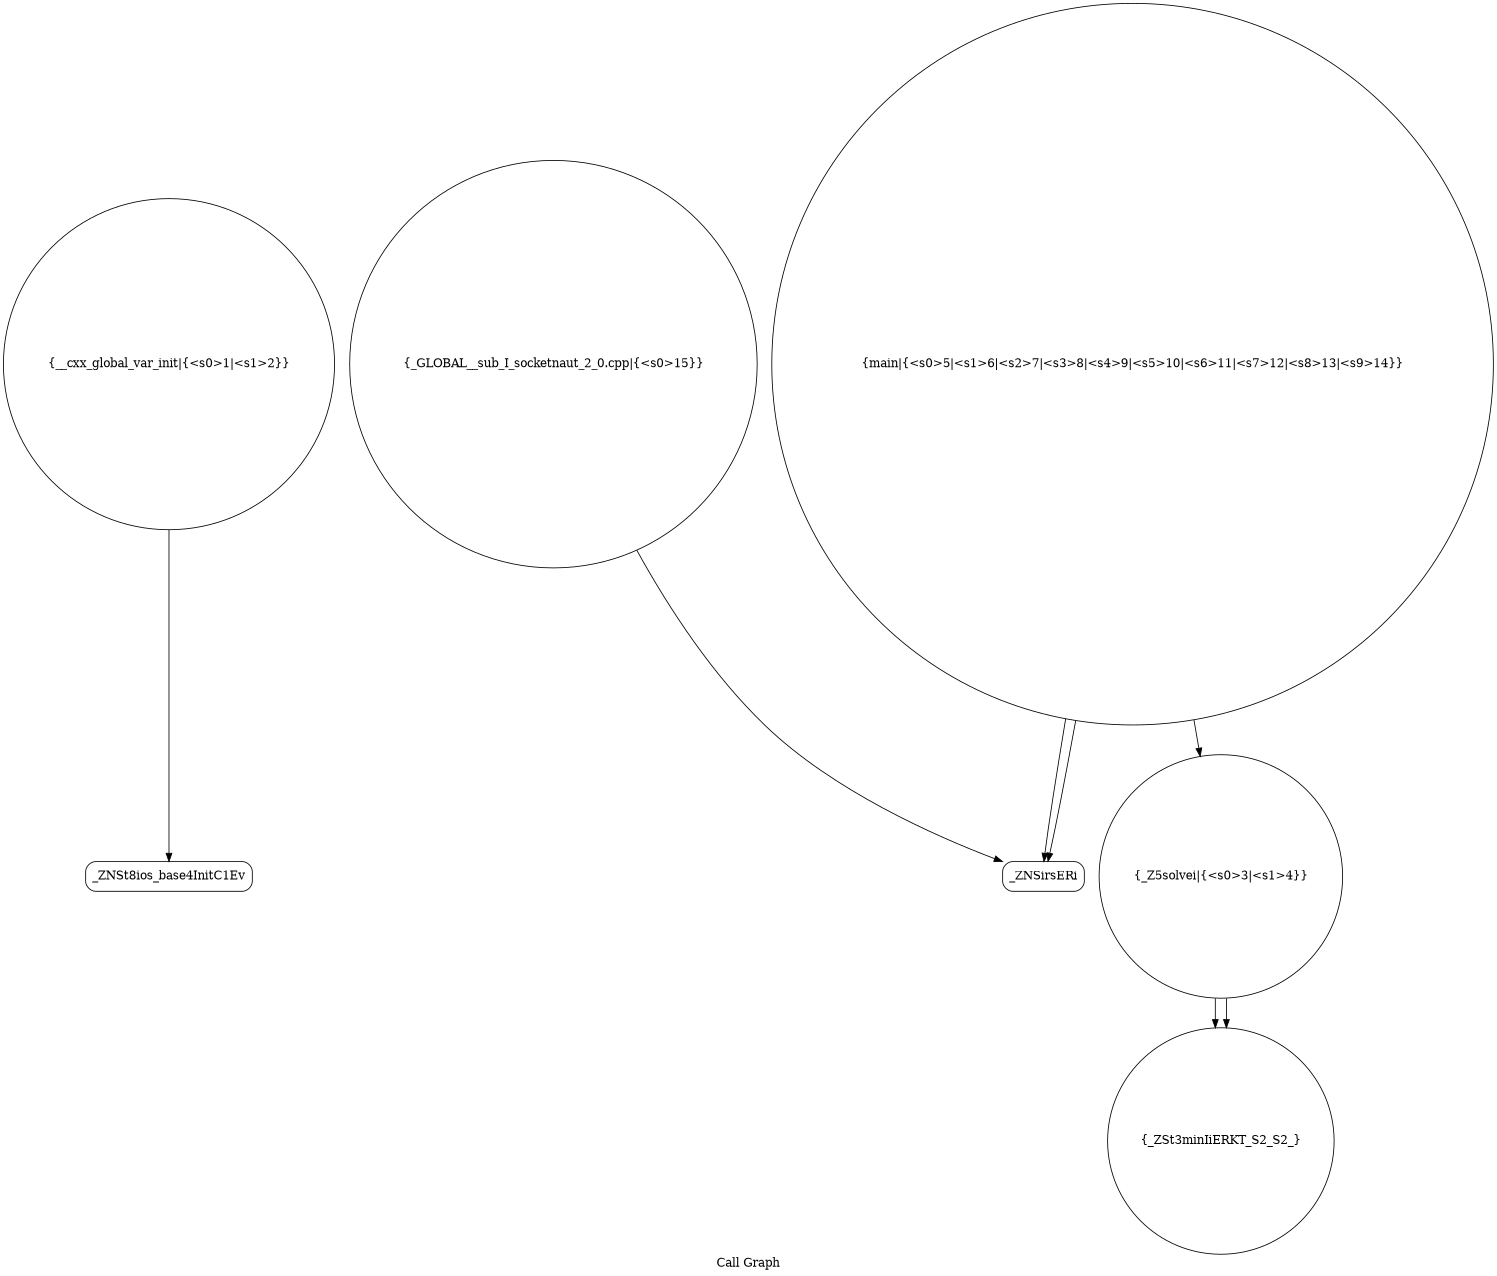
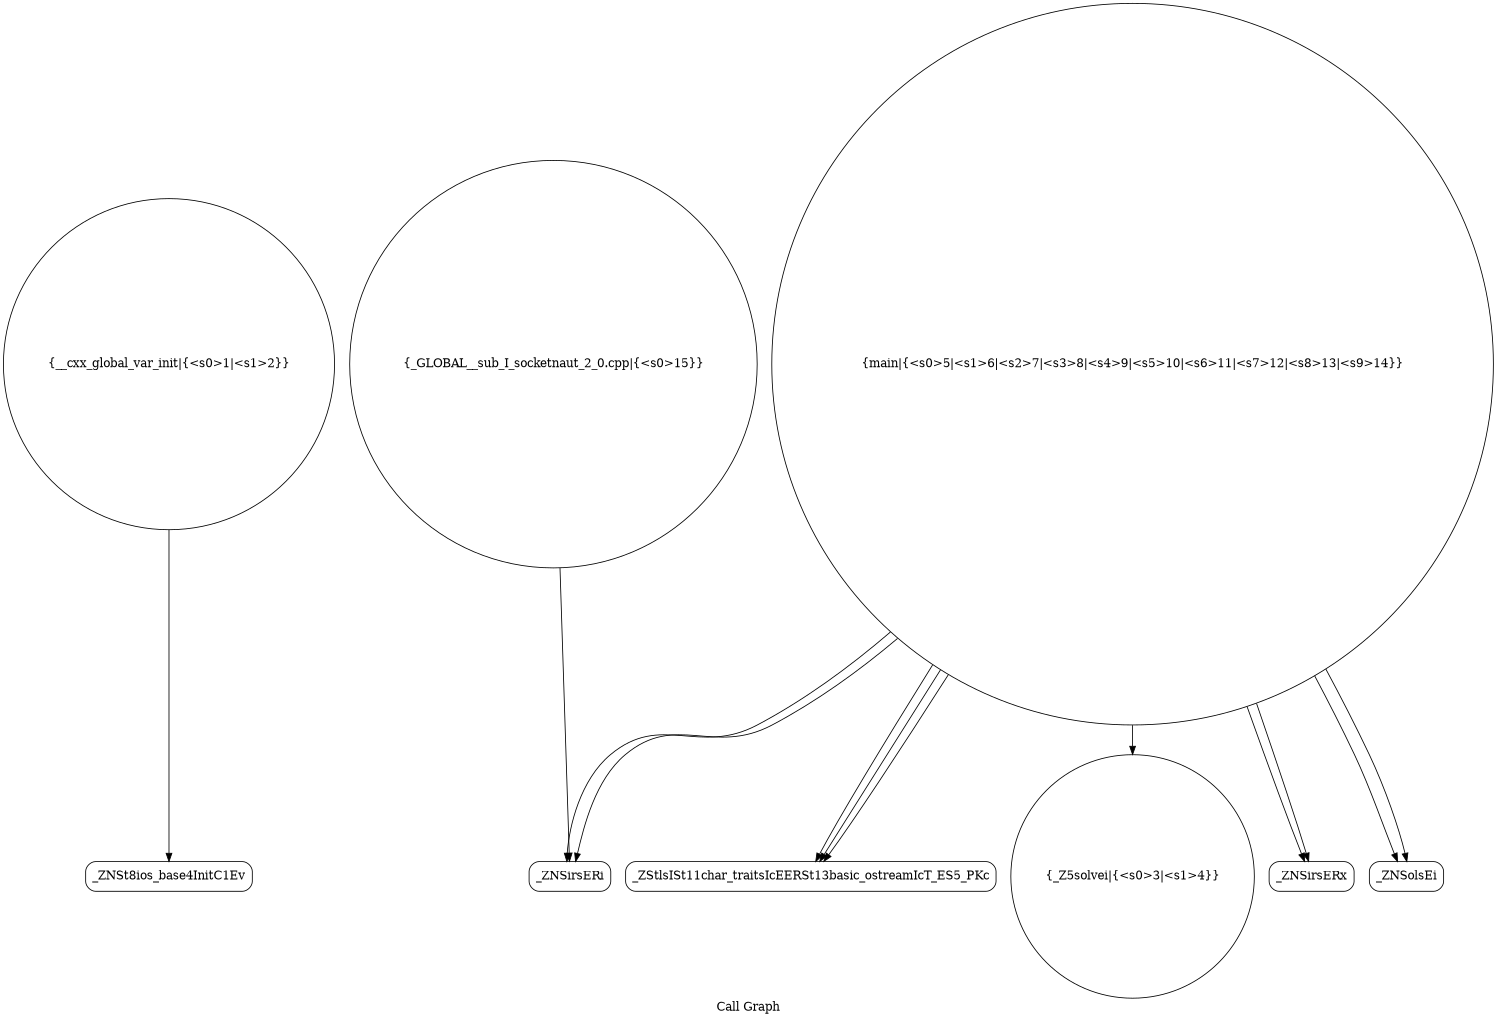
node "_ZStlsISt11char_traitsIcEERSt13basic_ostreamIcT_ES5_PKc": added
node "_ZNSirsERx": added
node "_ZNSolsEi": added
node "{_ZSt3minIiERKT_S2_S2_}": removed
